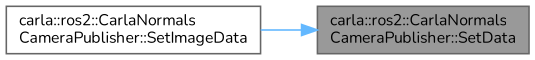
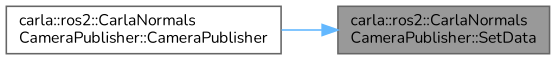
node "carla::ros2::CarlaNormals CameraPublisher::SetImageData": label "carla::ros2::CarlaNormals CameraPublisher::SetImageData" -> "carla::ros2::CarlaNormals CameraPublisher::CameraPublisher"
